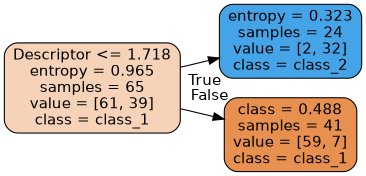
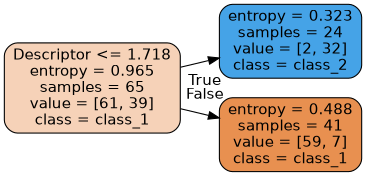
node "class = 0.488 samples = 41 value = [59, 7] class = class_1": label "class = 0.488 samples = 41 value = [59, 7] class = class_1" -> "entropy = 0.488 samples = 41 value = [59, 7] class = class_1"
